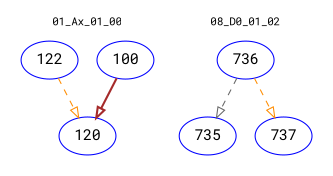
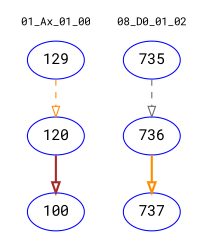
node "122": label "122" -> "129"
edge "100" -> "120": reversed
edge "736" -> "735": reversed
edge "736" -> "737": style dashed -> bold
